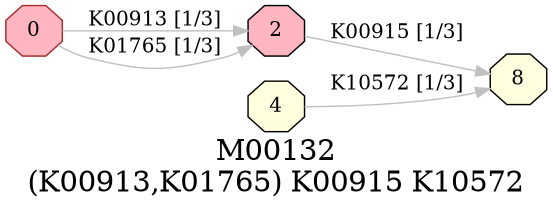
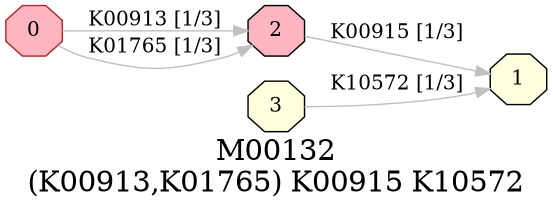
node "8": label "8" -> "1"
node "4": label "4" -> "3"
